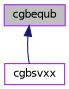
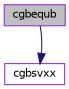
edge "cgbsvxx" -> "cgbequb": reversed
